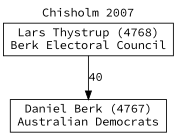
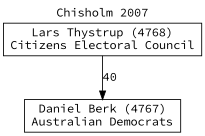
node "Lars Thystrup (4768) Berk Electoral Council": label "Lars Thystrup (4768) Berk Electoral Council" -> "Lars Thystrup (4768) Citizens Electoral Council"
